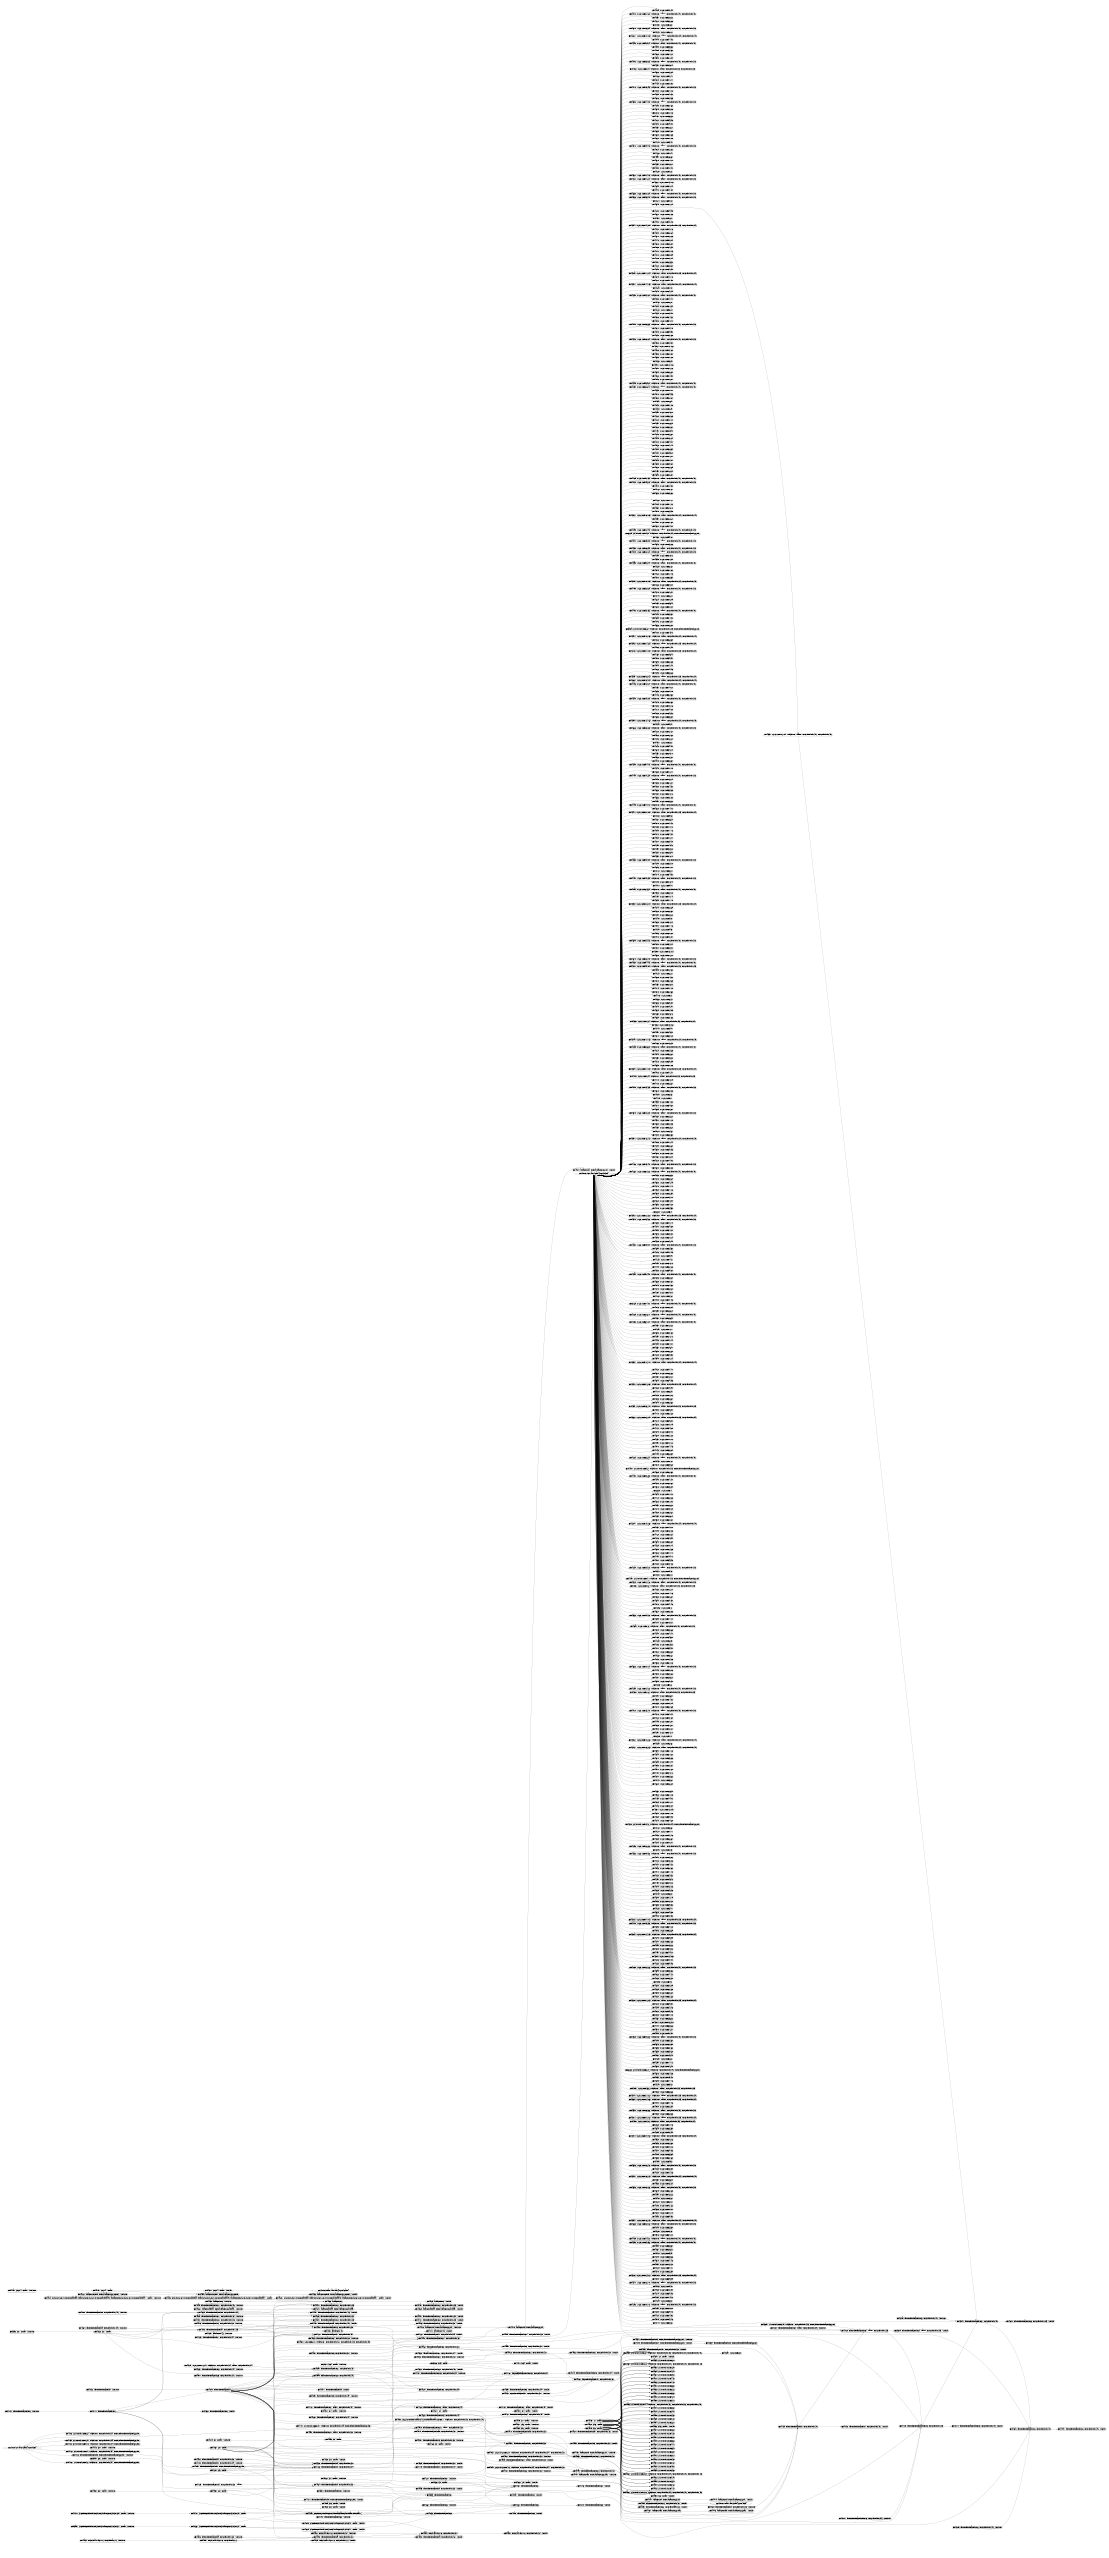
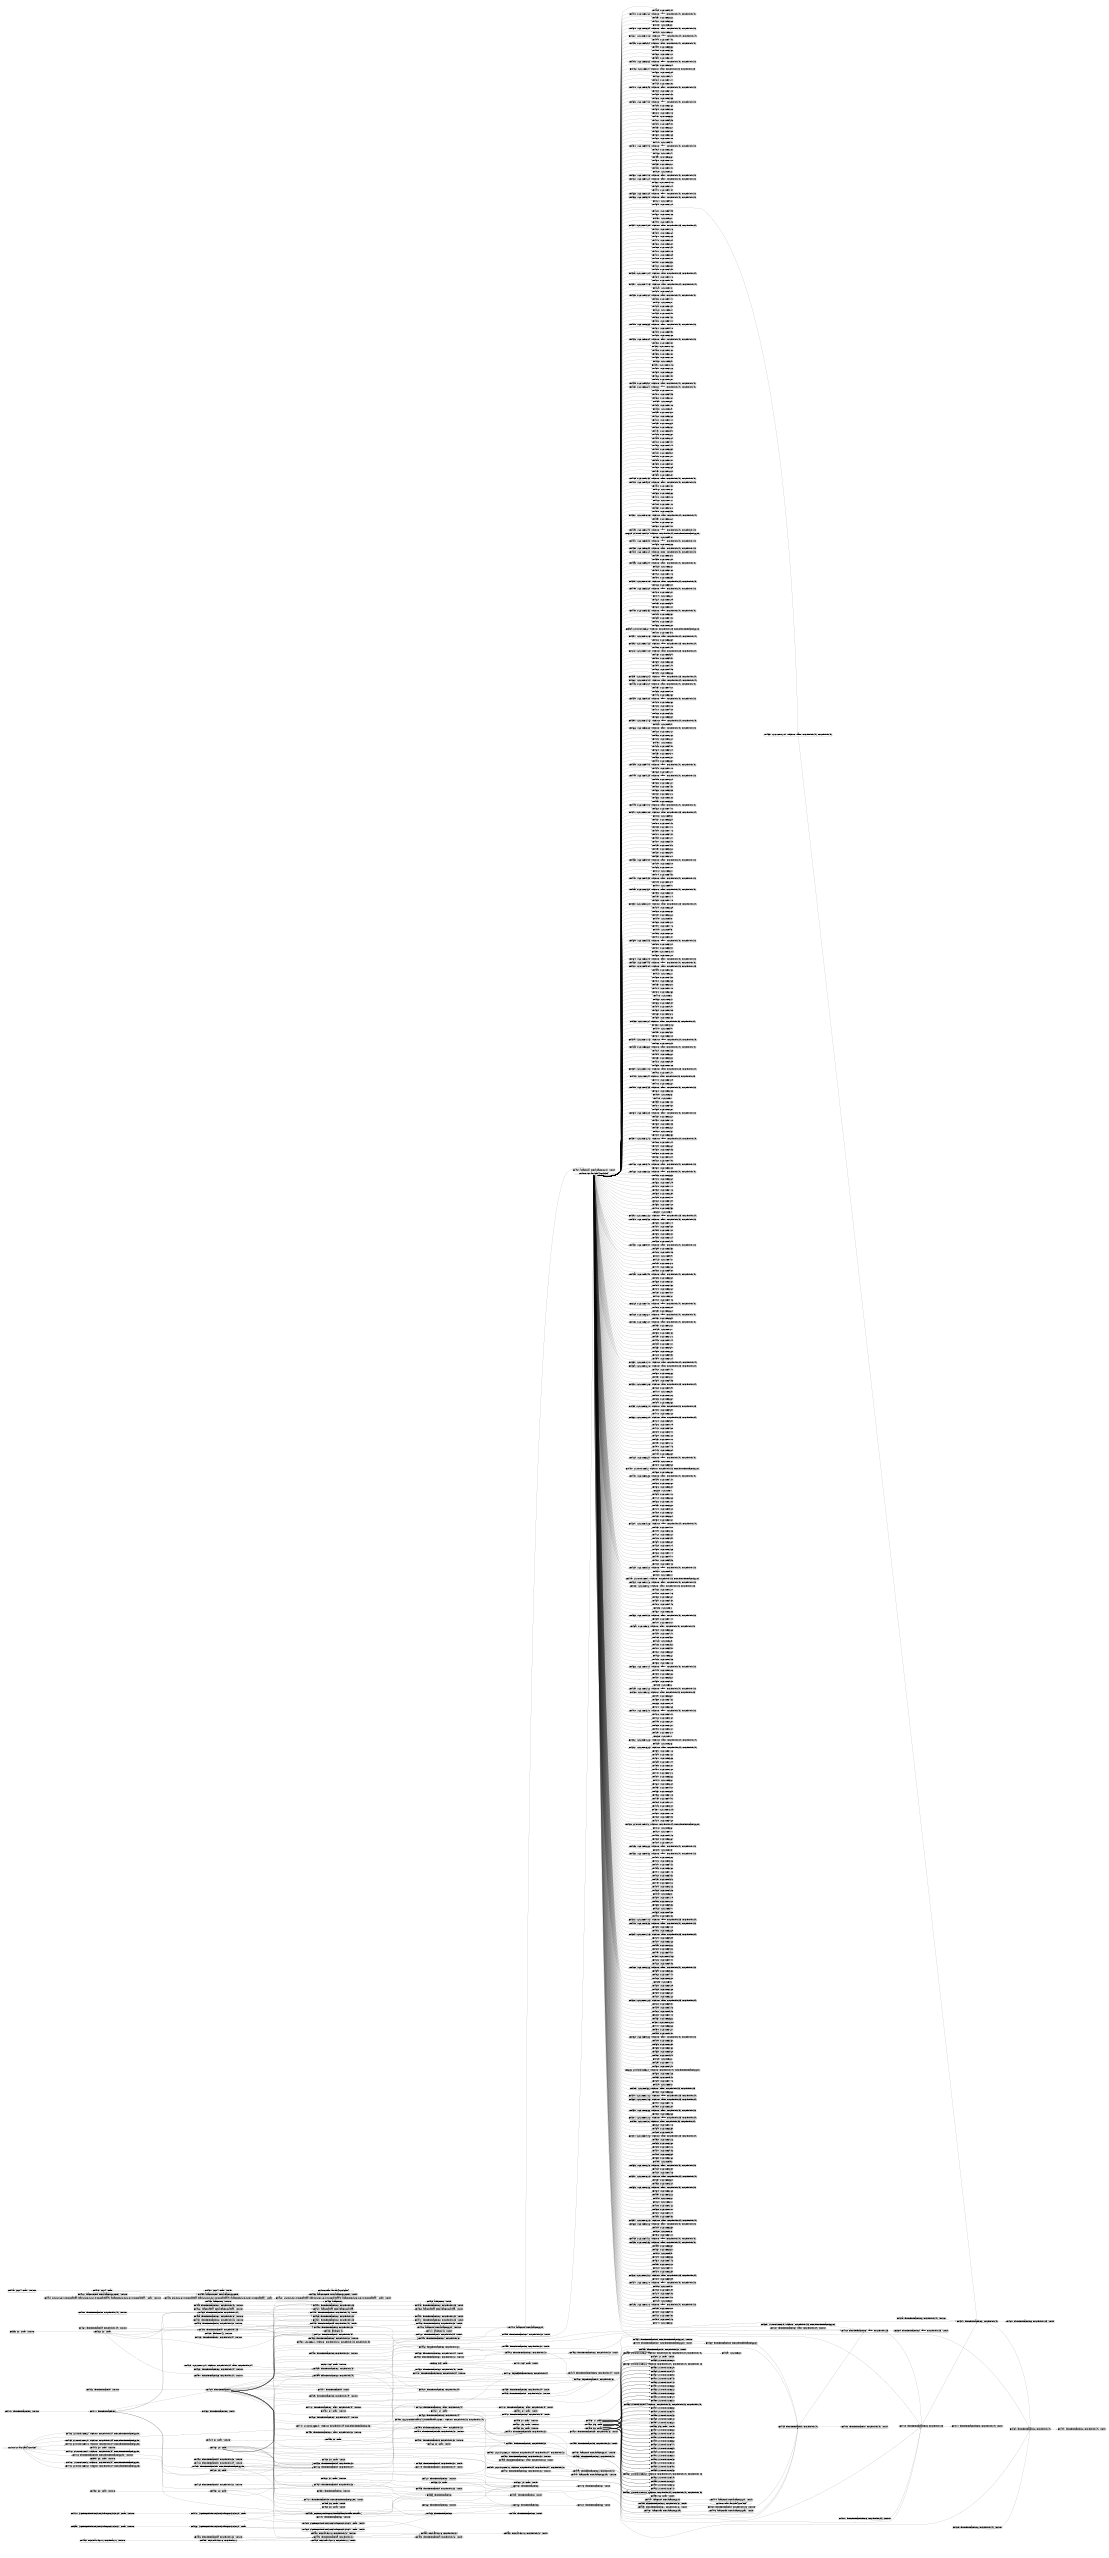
node "CE0x4421480": added
node "CE0x44540d0": text "*LoadInst*" -> "*Function*"
node "CE0x445e8a0": added
node "CE0x440fd30": added
node "CE0x4496580": text "selinux_has_unix_may_send:_tmp8" -> "selinux_socket_unix_may_send:_tmp8"
node "CE0x449b8a0": text "entry_socket_unix_may_send:_sk7" -> "selinux_socket_unix_may_send:_sk7"
node "CE0x4477250": added
node "CE0x4476cf0": text "*LoadInst*" -> "*SummSource*"
node "CE0x44a2590": text "security/selinux/default.c,4302" -> "security/selinux/hooks.c,4302"
